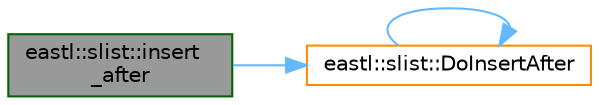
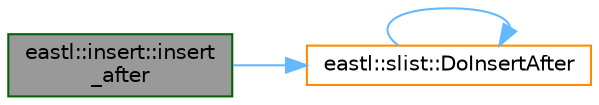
node "eastl::slist::insert _after": label "eastl::slist::insert _after" -> "eastl::insert::insert _after"
